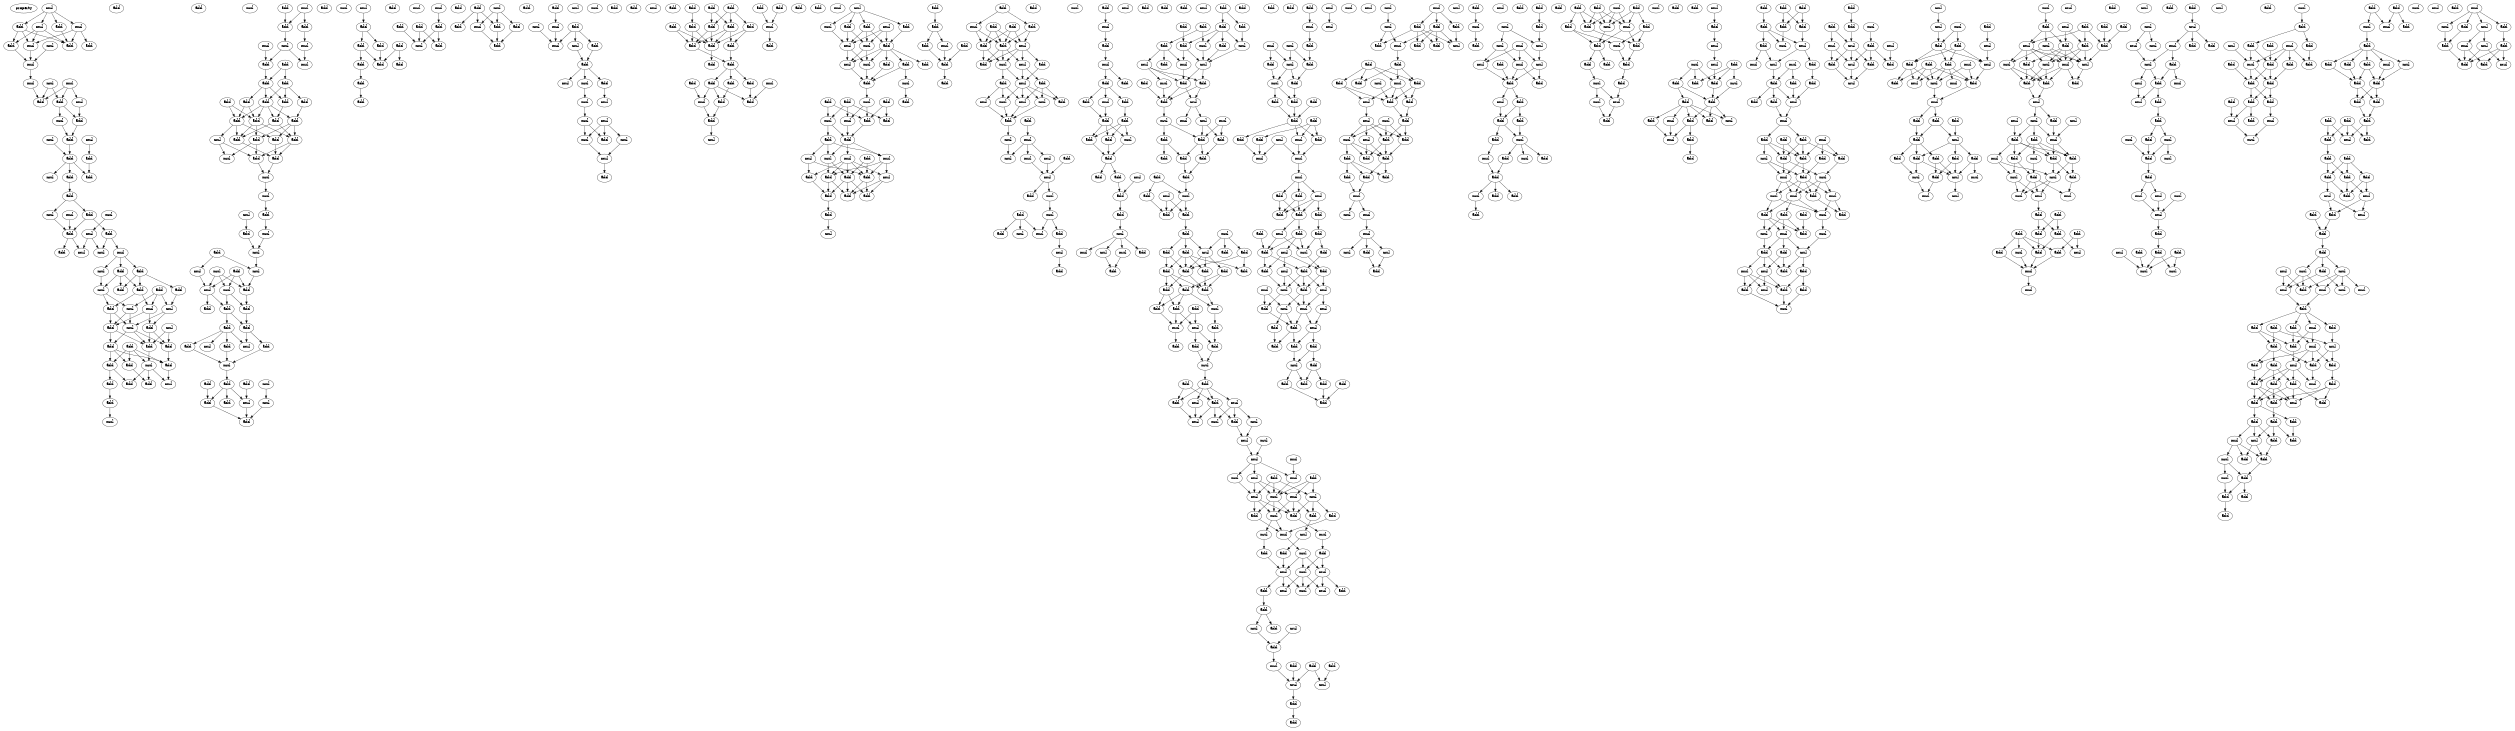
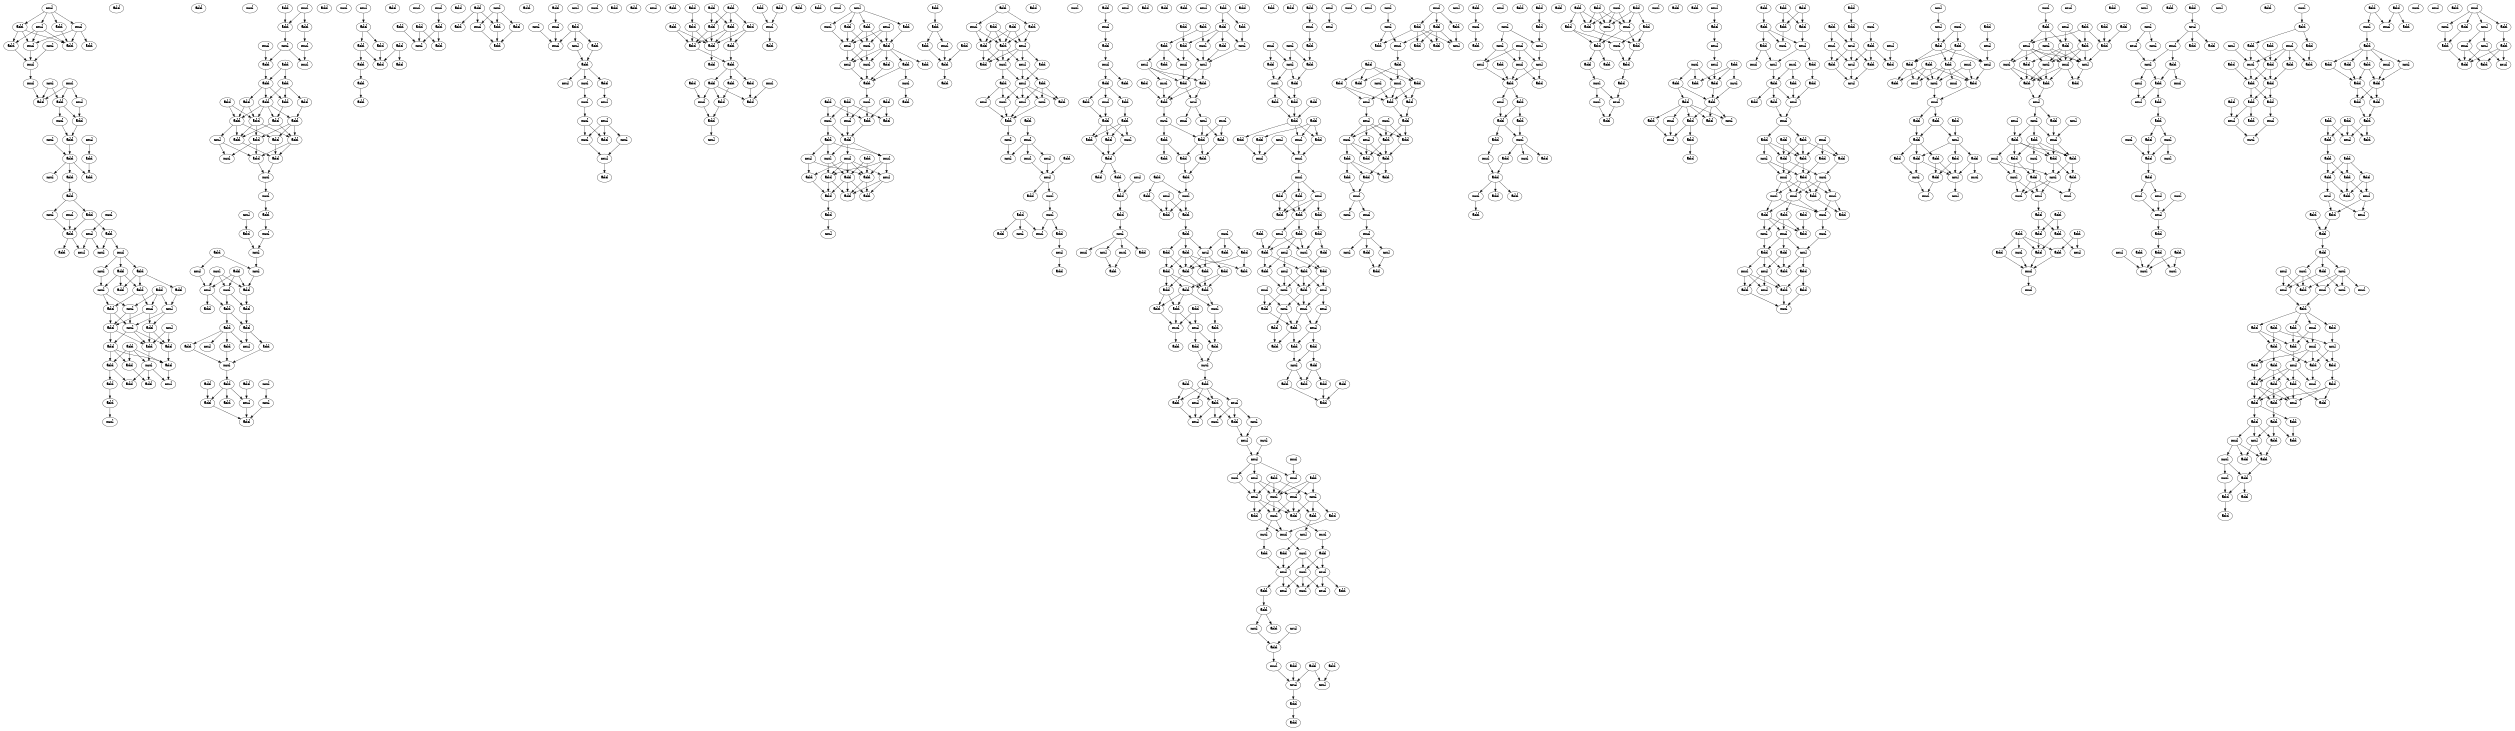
node "property": removed
